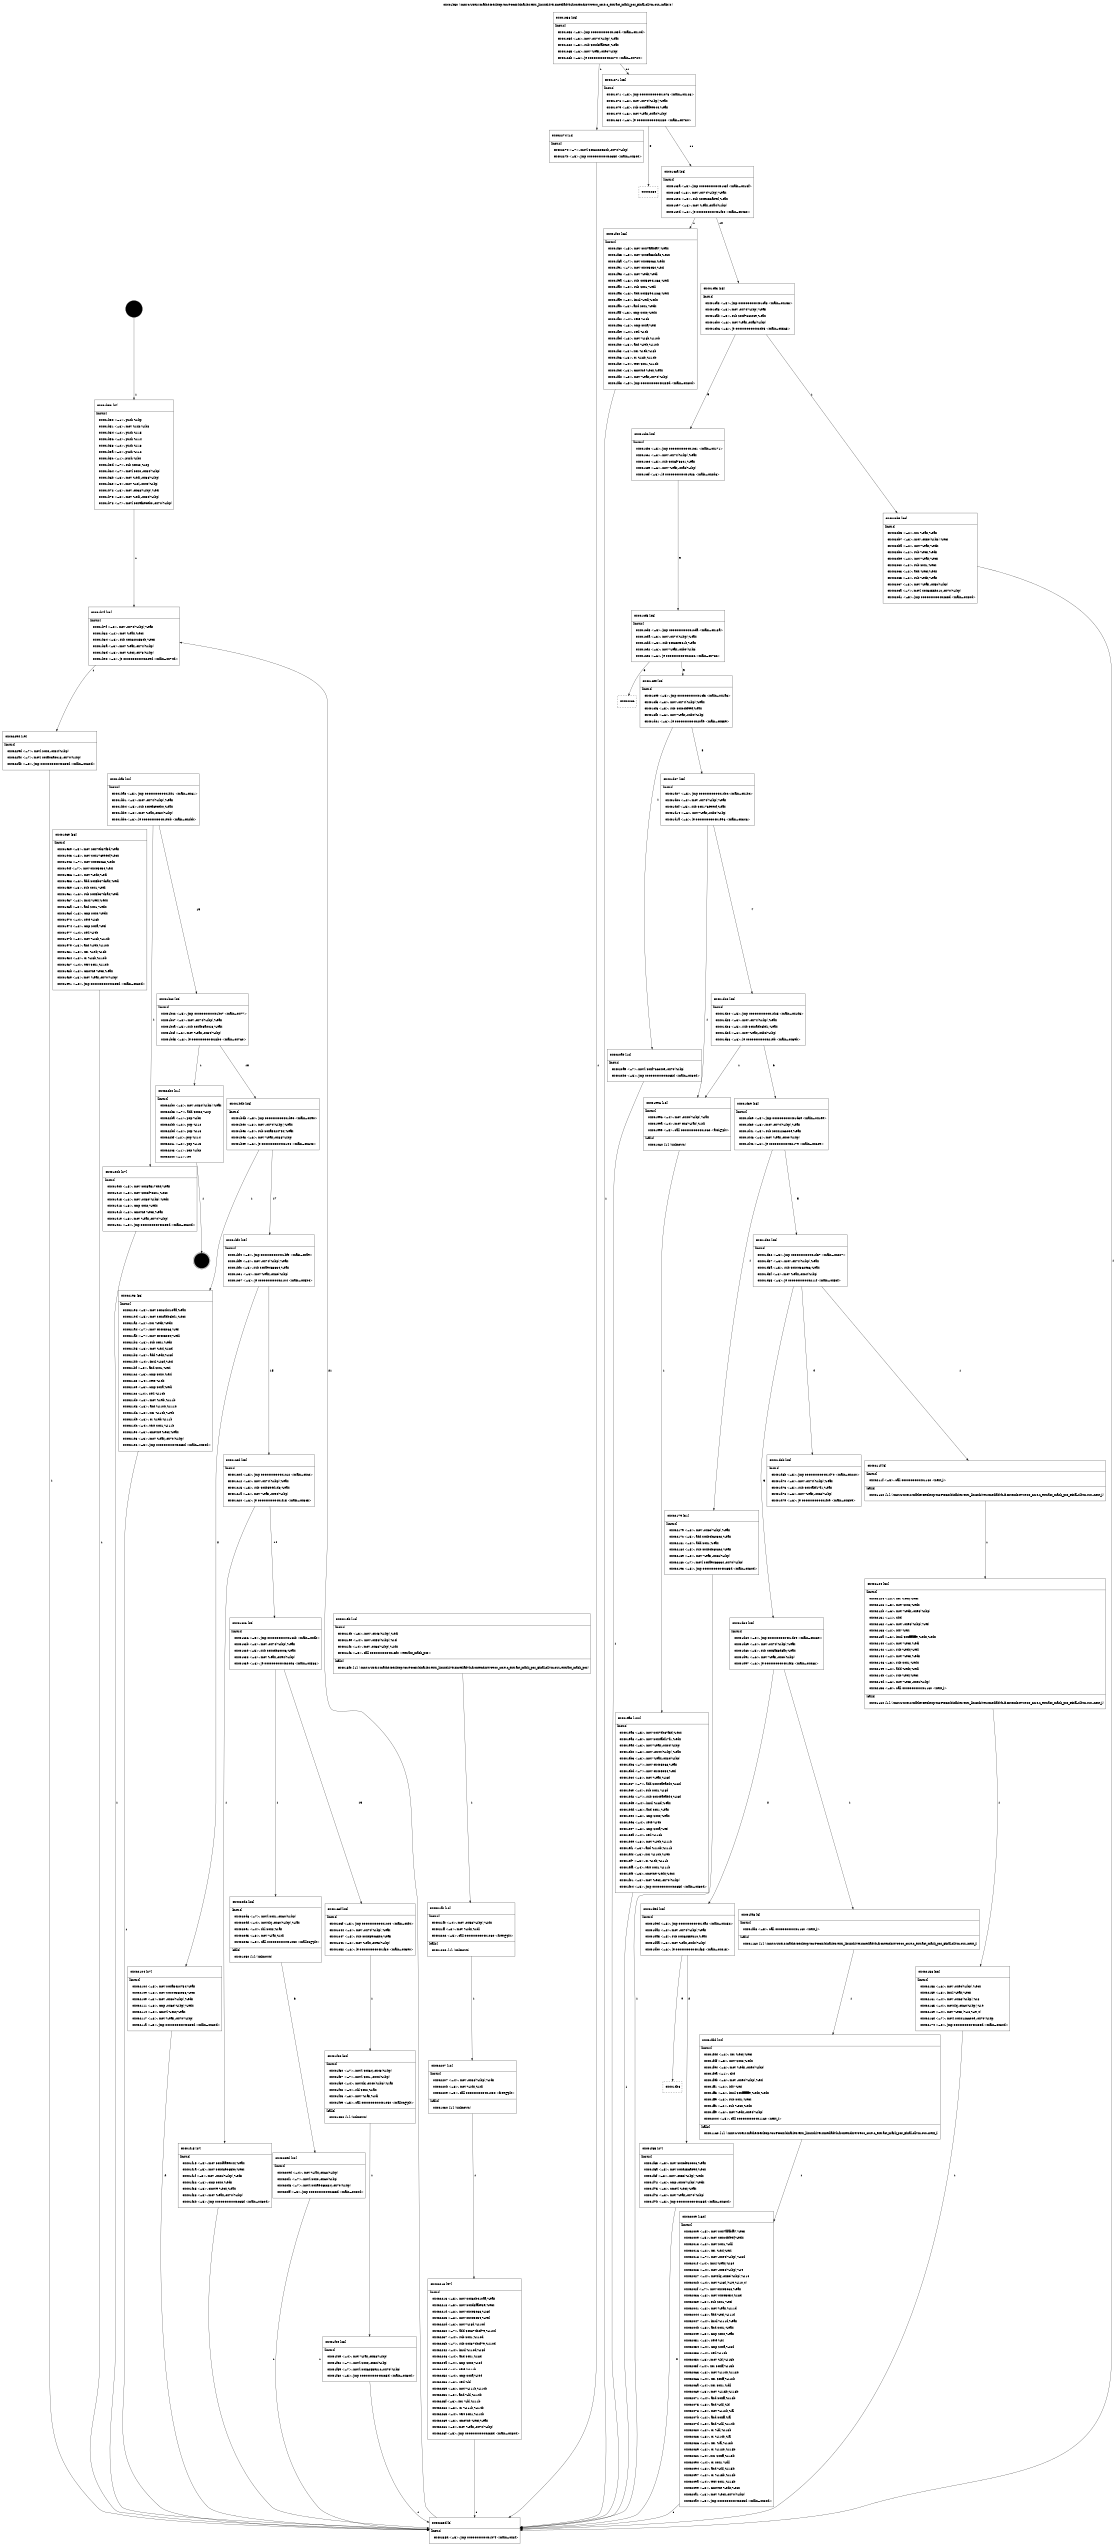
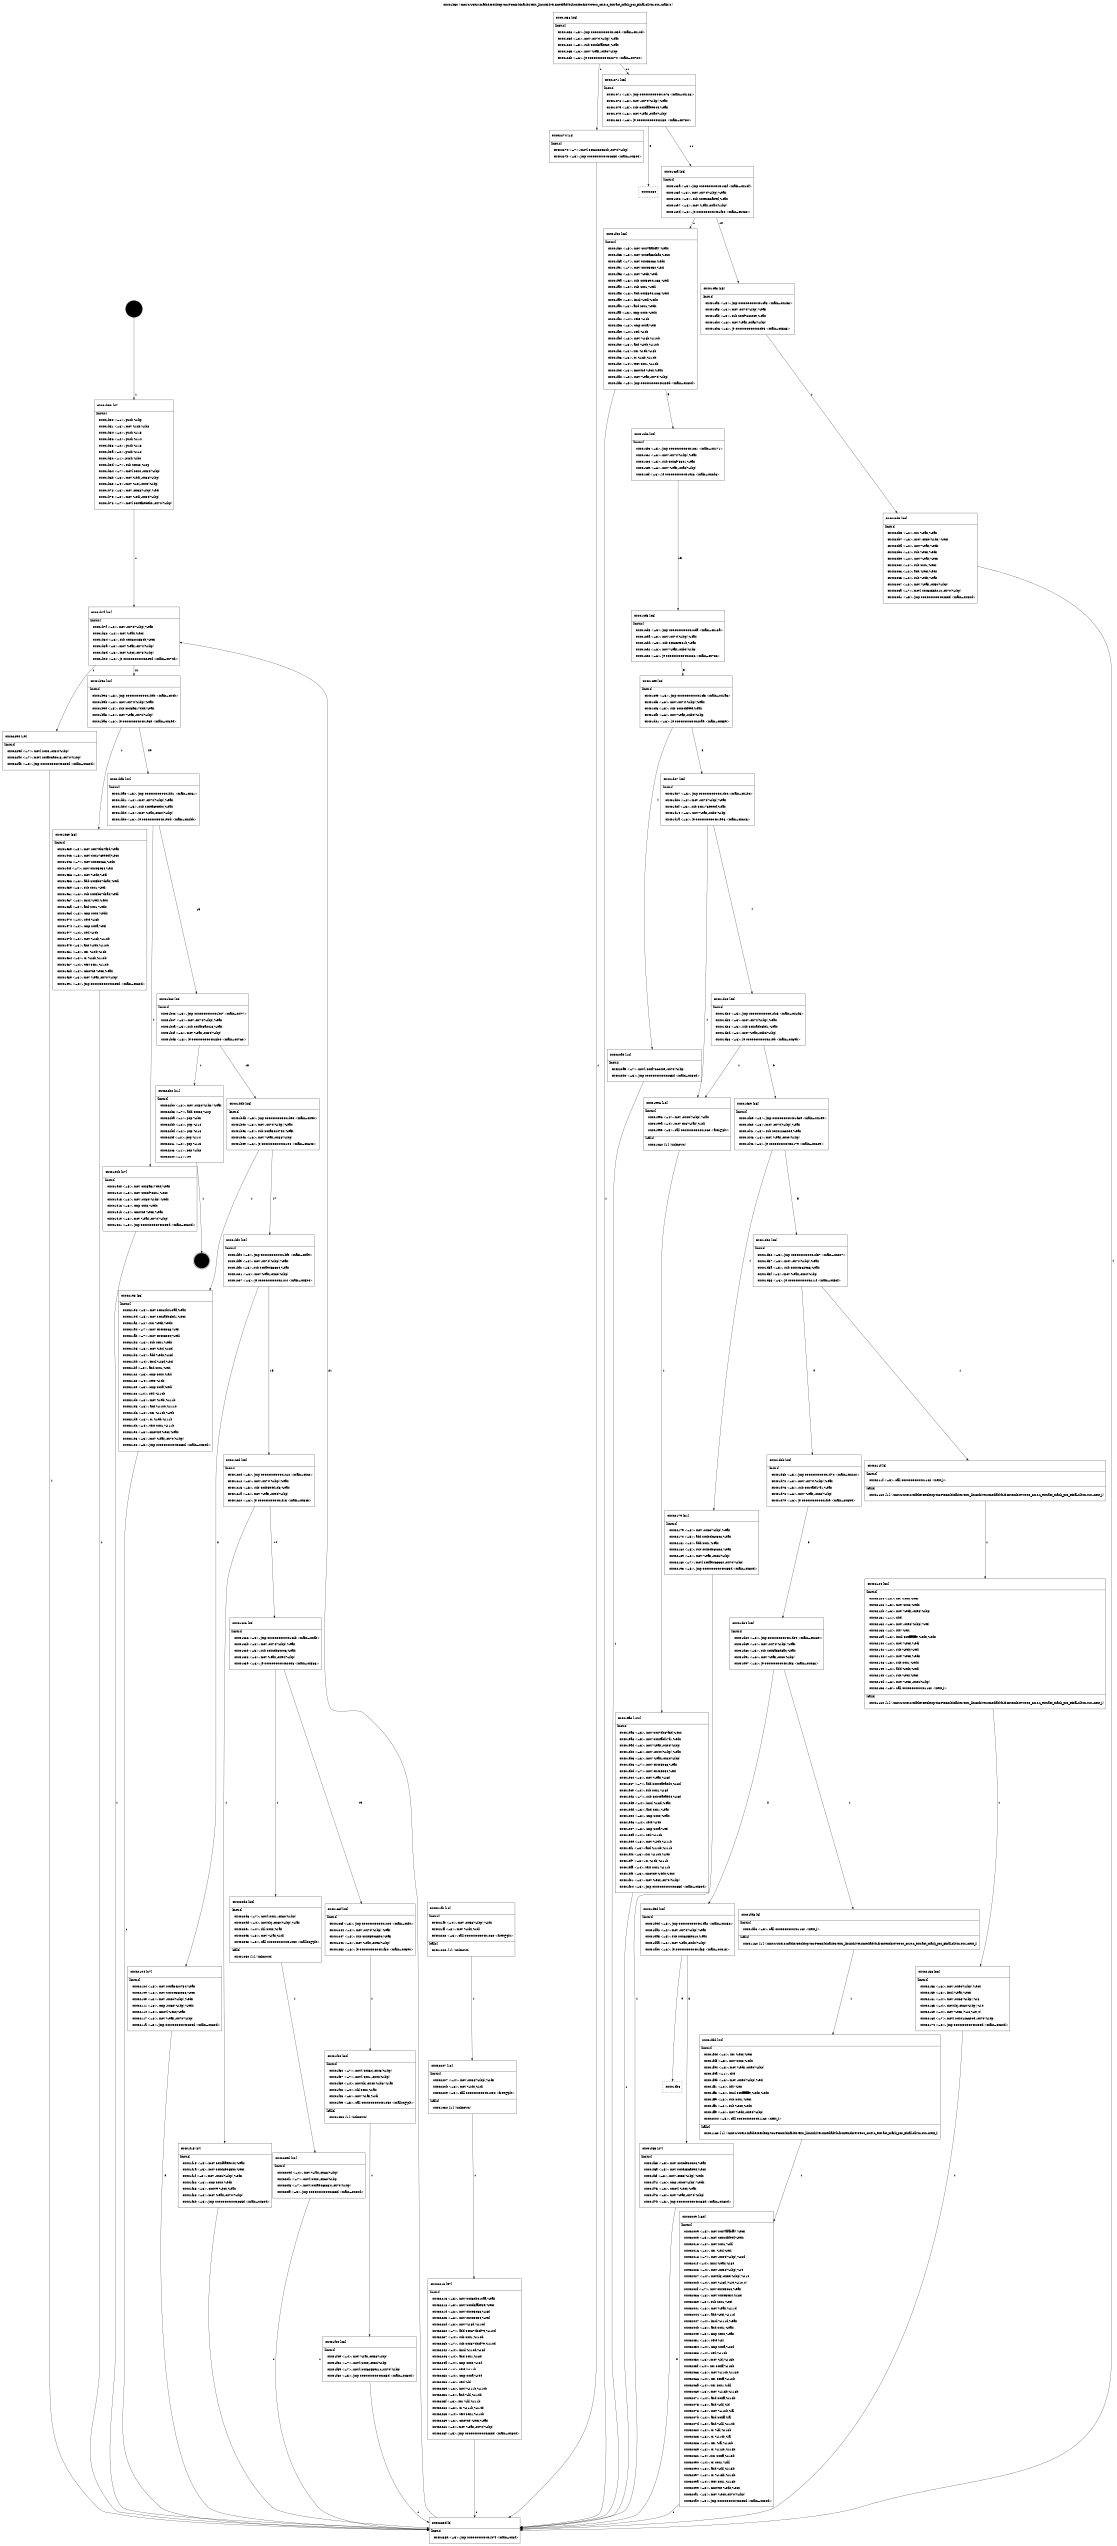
edge "0x401ca3 [25]" -> "0x401cbc [25]": now "0x401f80 [88]" -> "0x401cbc [25]"
edge "0x401cbc [25]" -> "0x401cd5 [25]": label " 9" -> " 15"
node "0x401b96 [22]": added
node "0x40228c": removed
edge "0x401d52 [25]" -> "0x401d84 [25]": now "0x401d6b [25]" -> "0x401d84 [25]"
node "0x4021eb [16]": removed
edge "0x4020d6 [23]" -> "0x4020ed [23]": label " 6" -> " 1"
